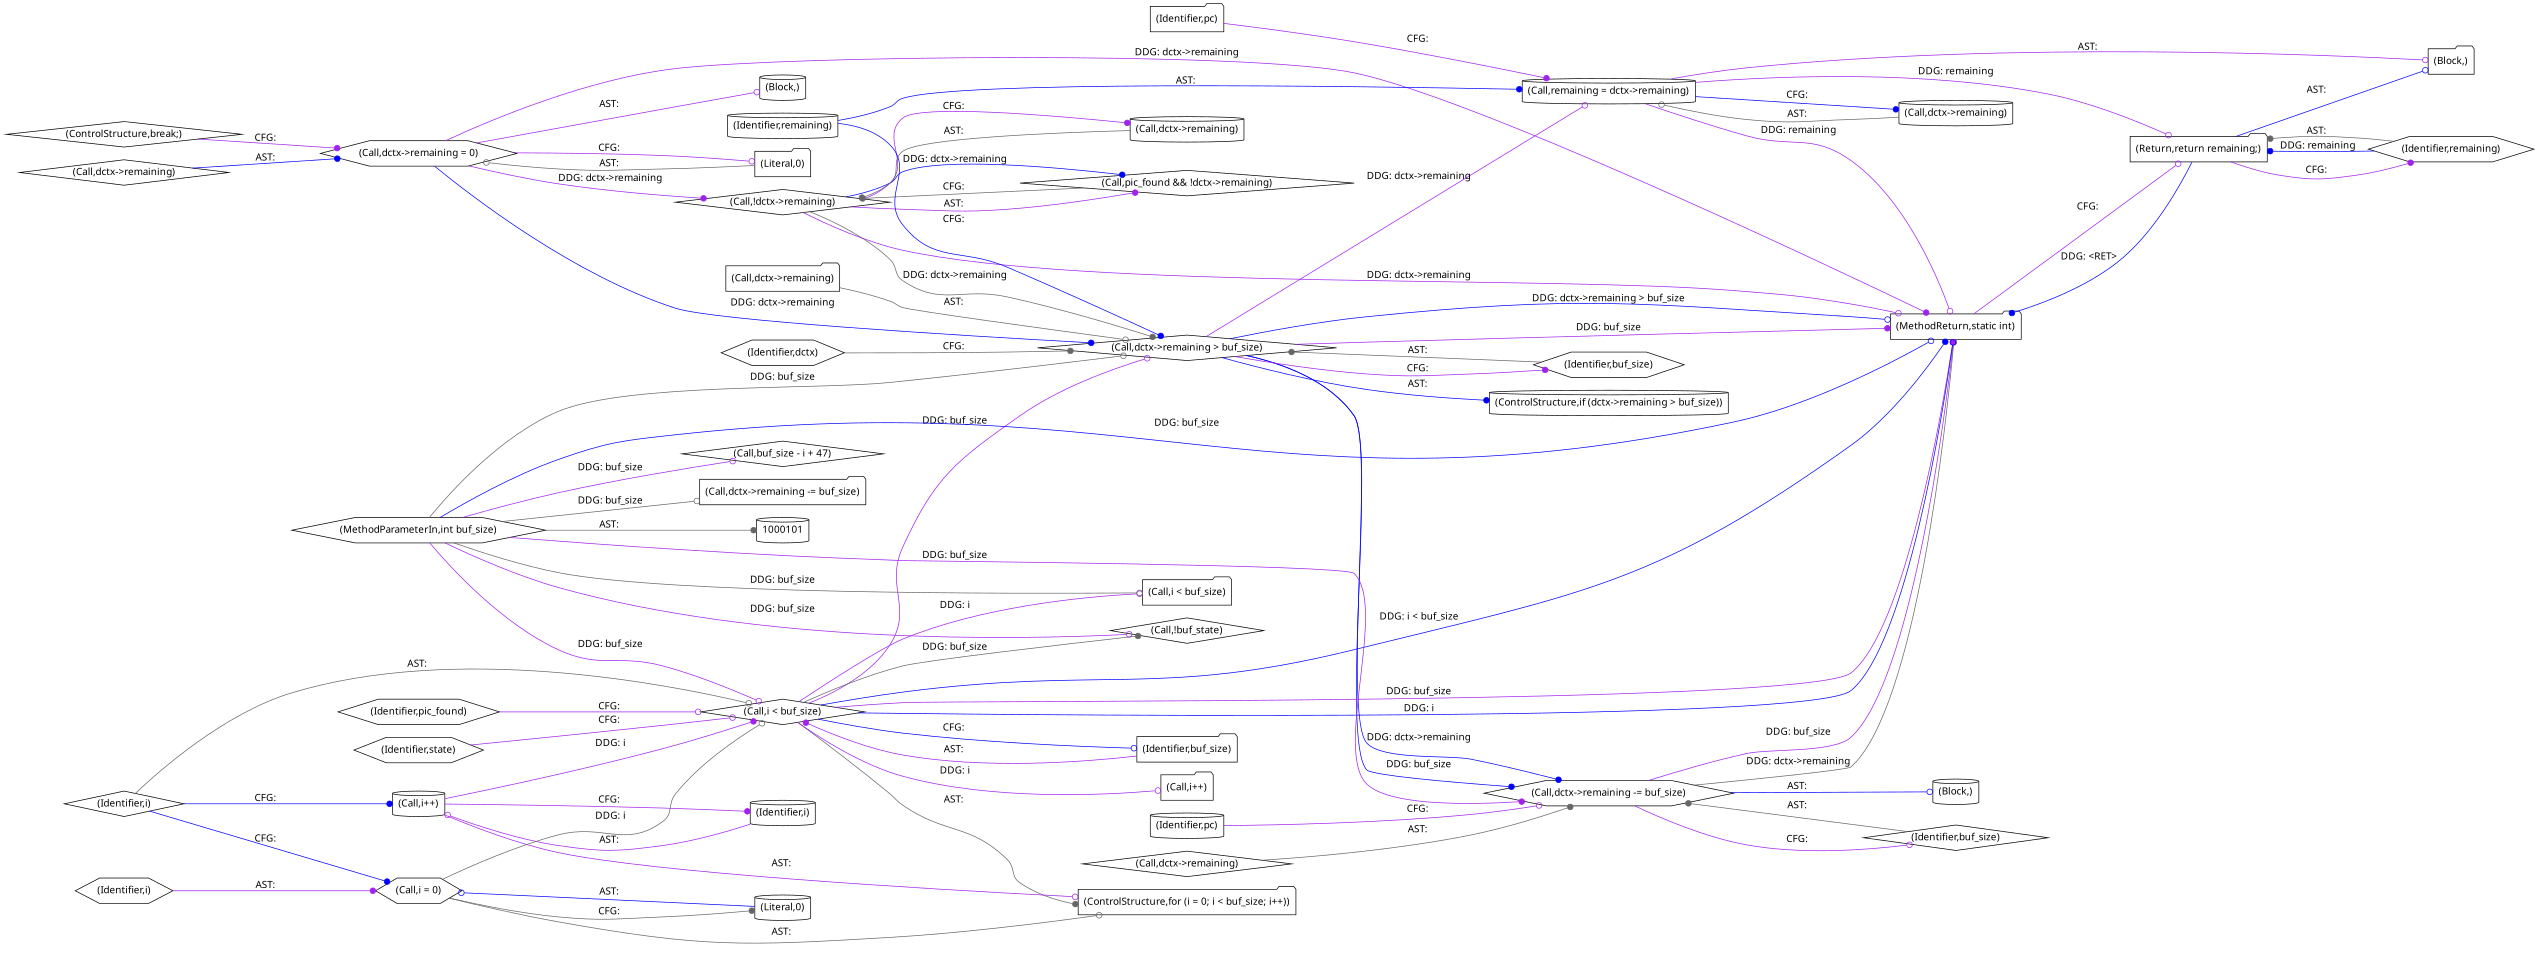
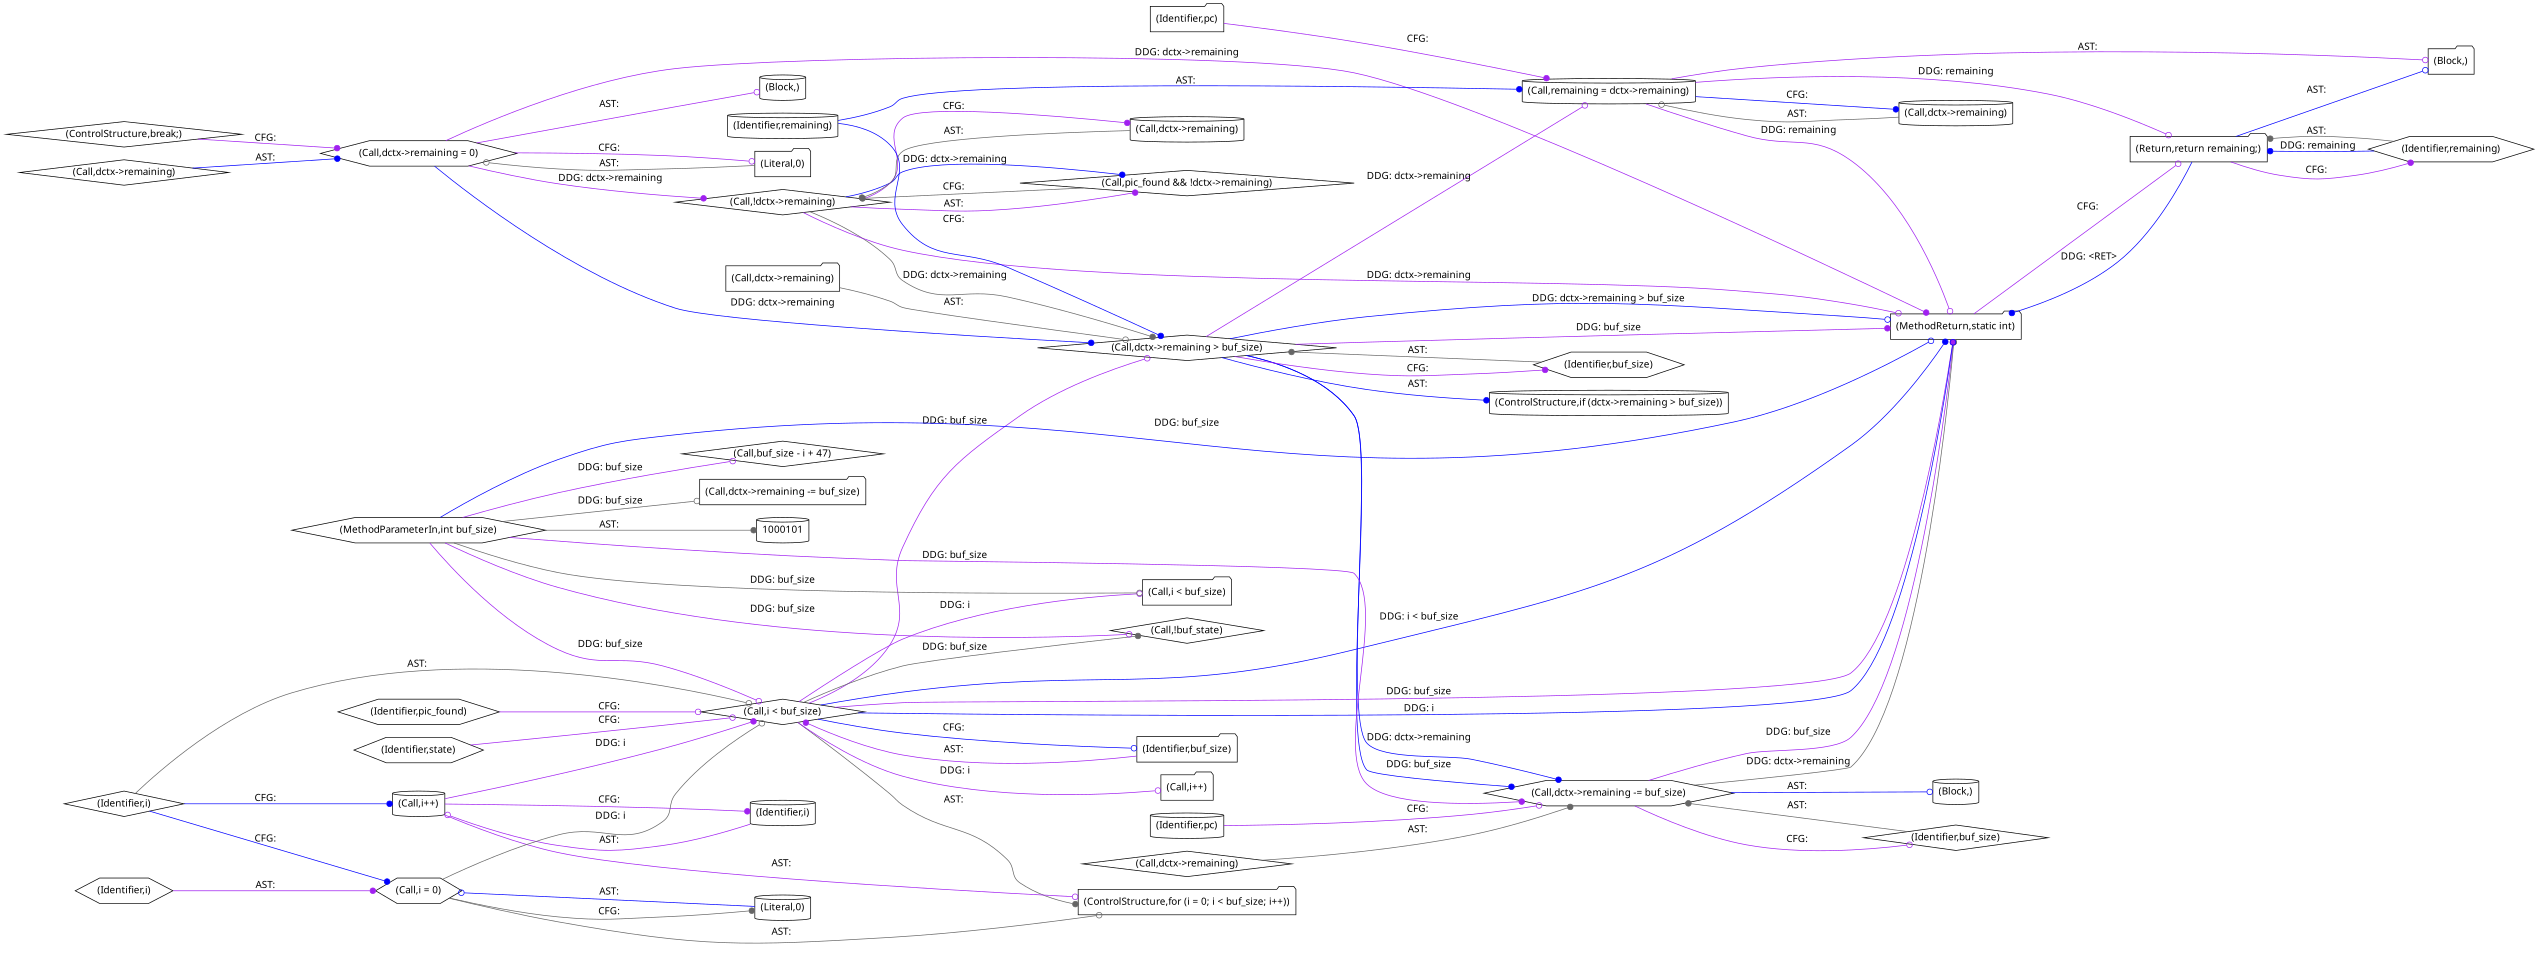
node "(Identifier,dctx)": removed
edge "(MethodParameterIn,int buf_size)" -> "(Call,dctx->remaining > buf_size)": removed, label "DDG: buf_size"
